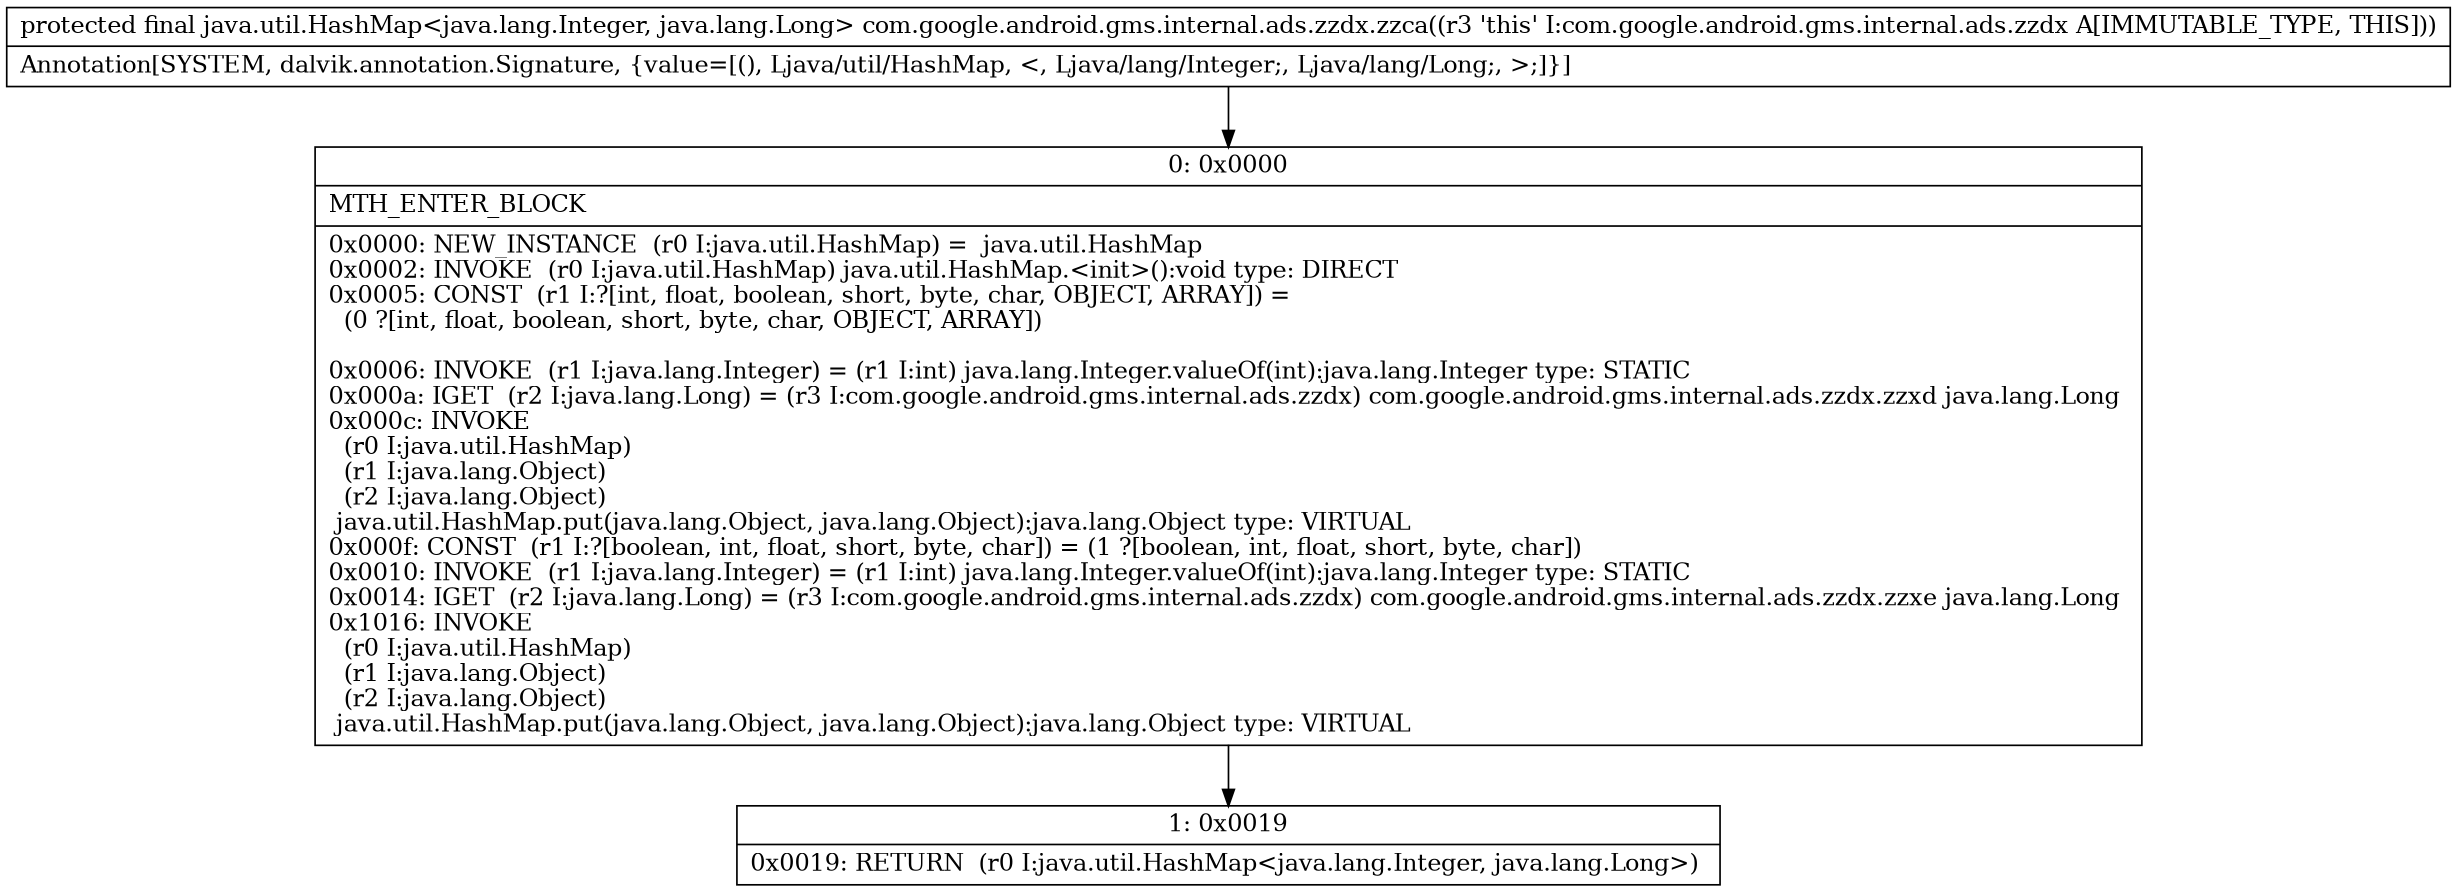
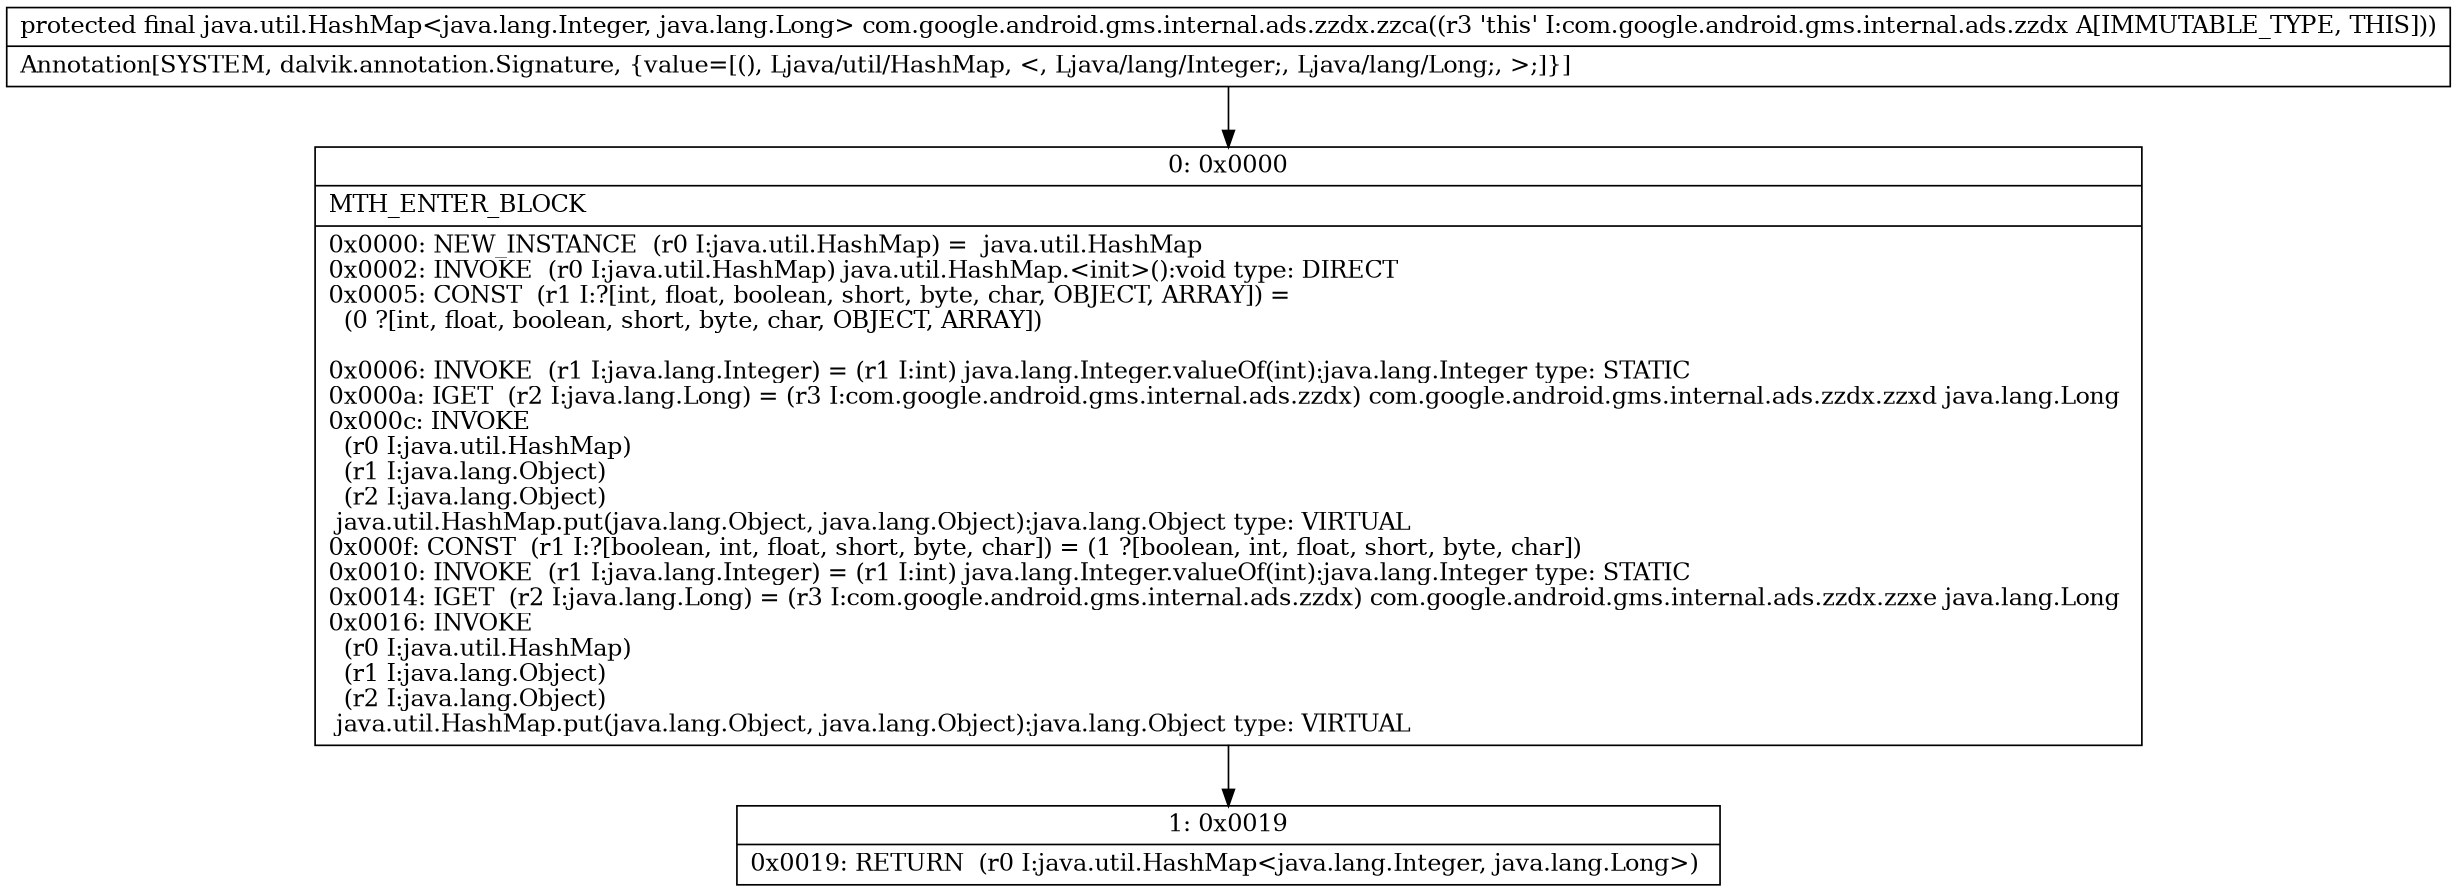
node "0: 0x0000": text "0x1016: INVOKE" -> "0x0016: INVOKE"
